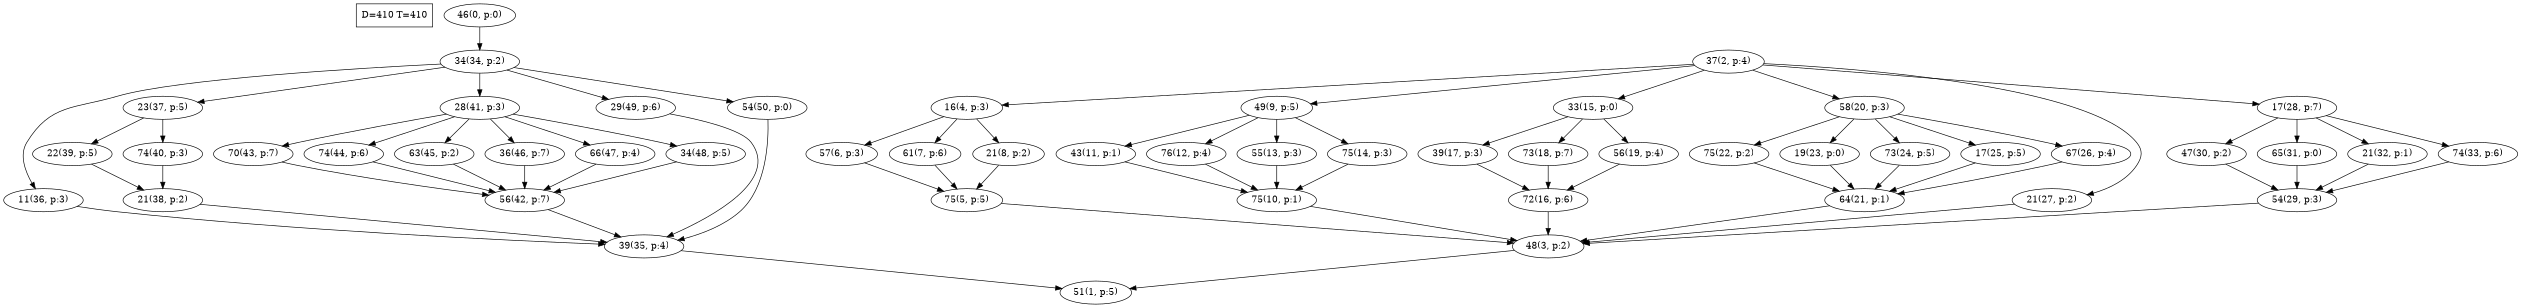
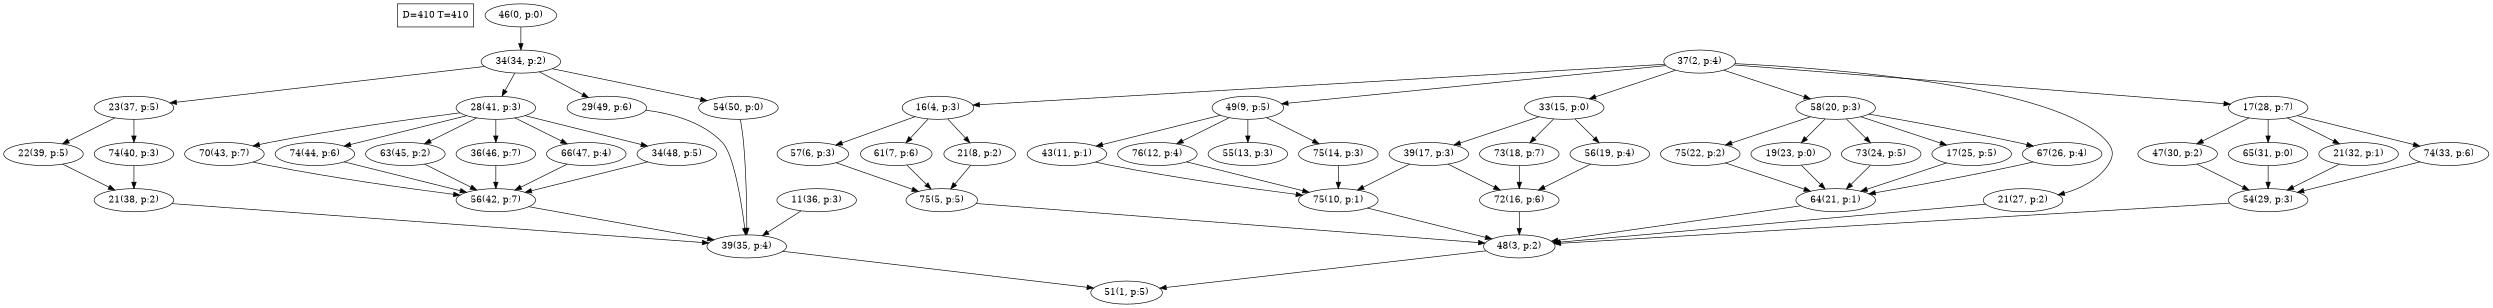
edge "34(34, p:2)" -> "11(36, p:3)": removed
edge "55(13, p:3)" -> "75(10, p:1)": now "39(17, p:3)" -> "75(10, p:1)"
